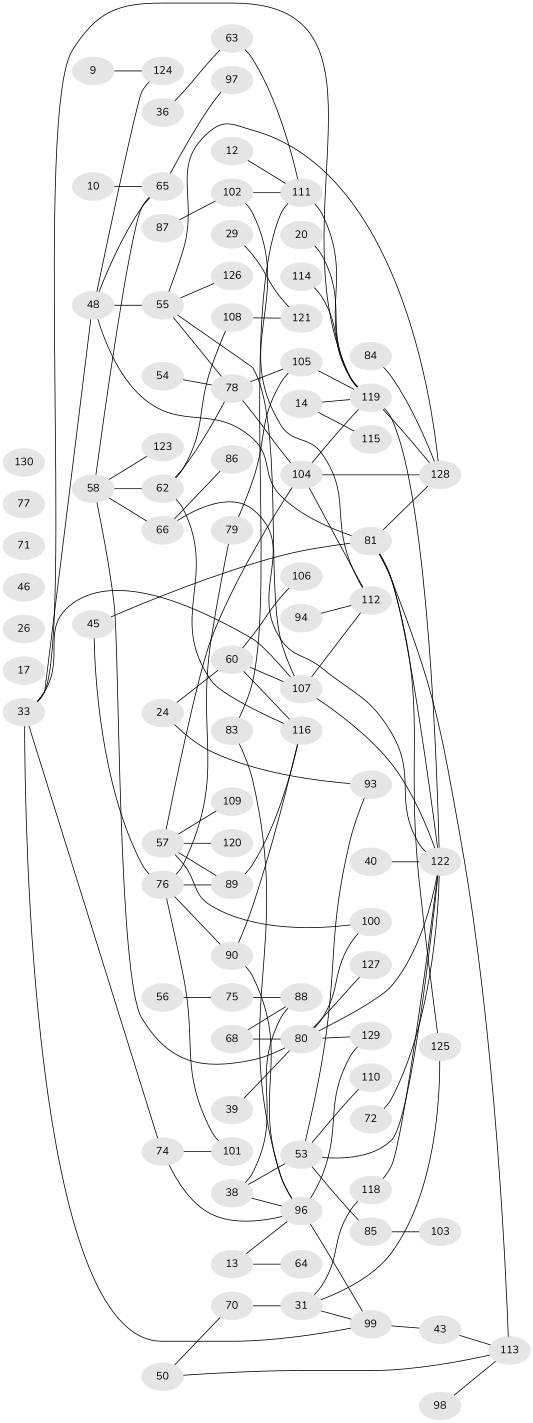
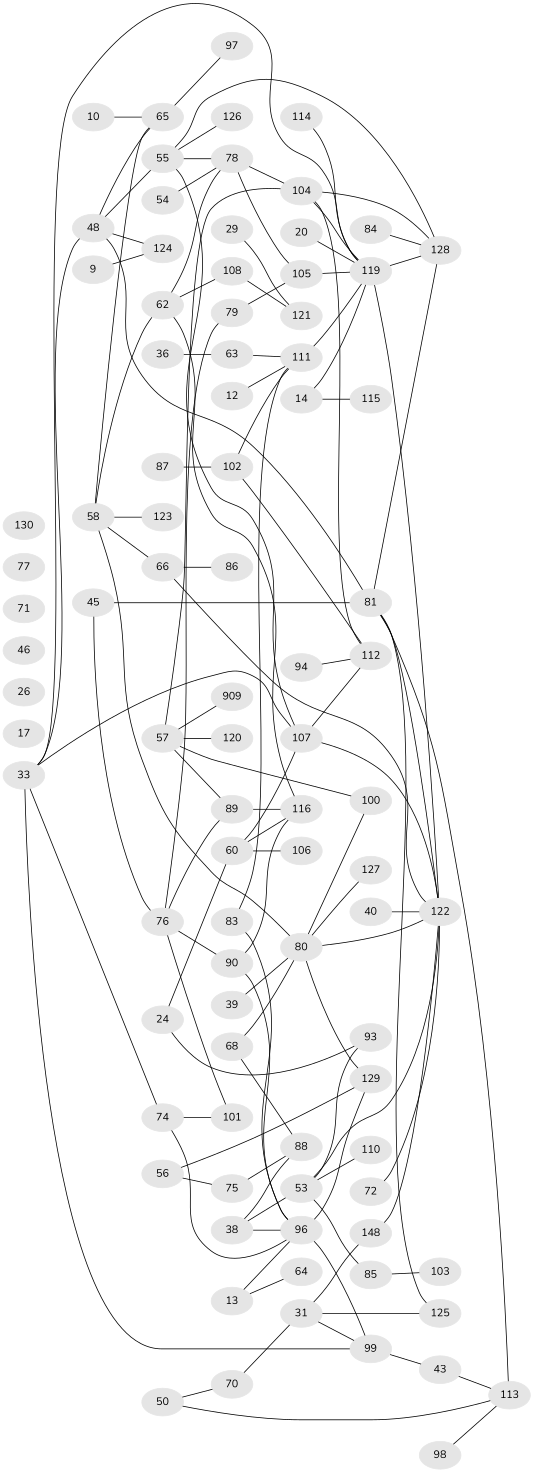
node "109": label "109" -> "909"
edge "129" -- "56": added
node "118": label "118" -> "148"
